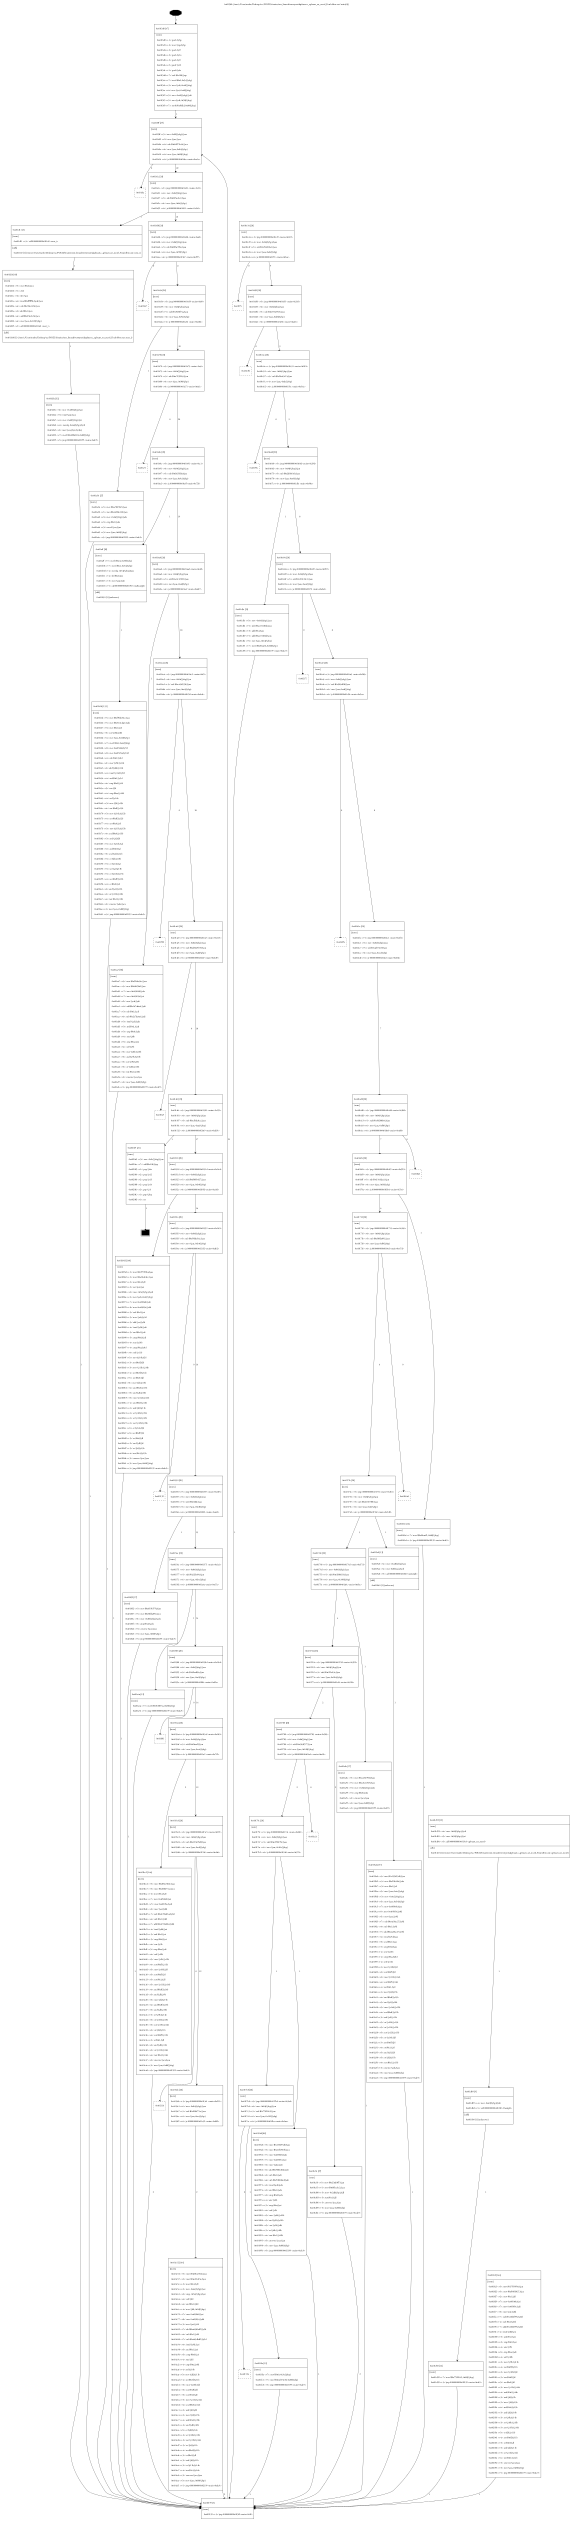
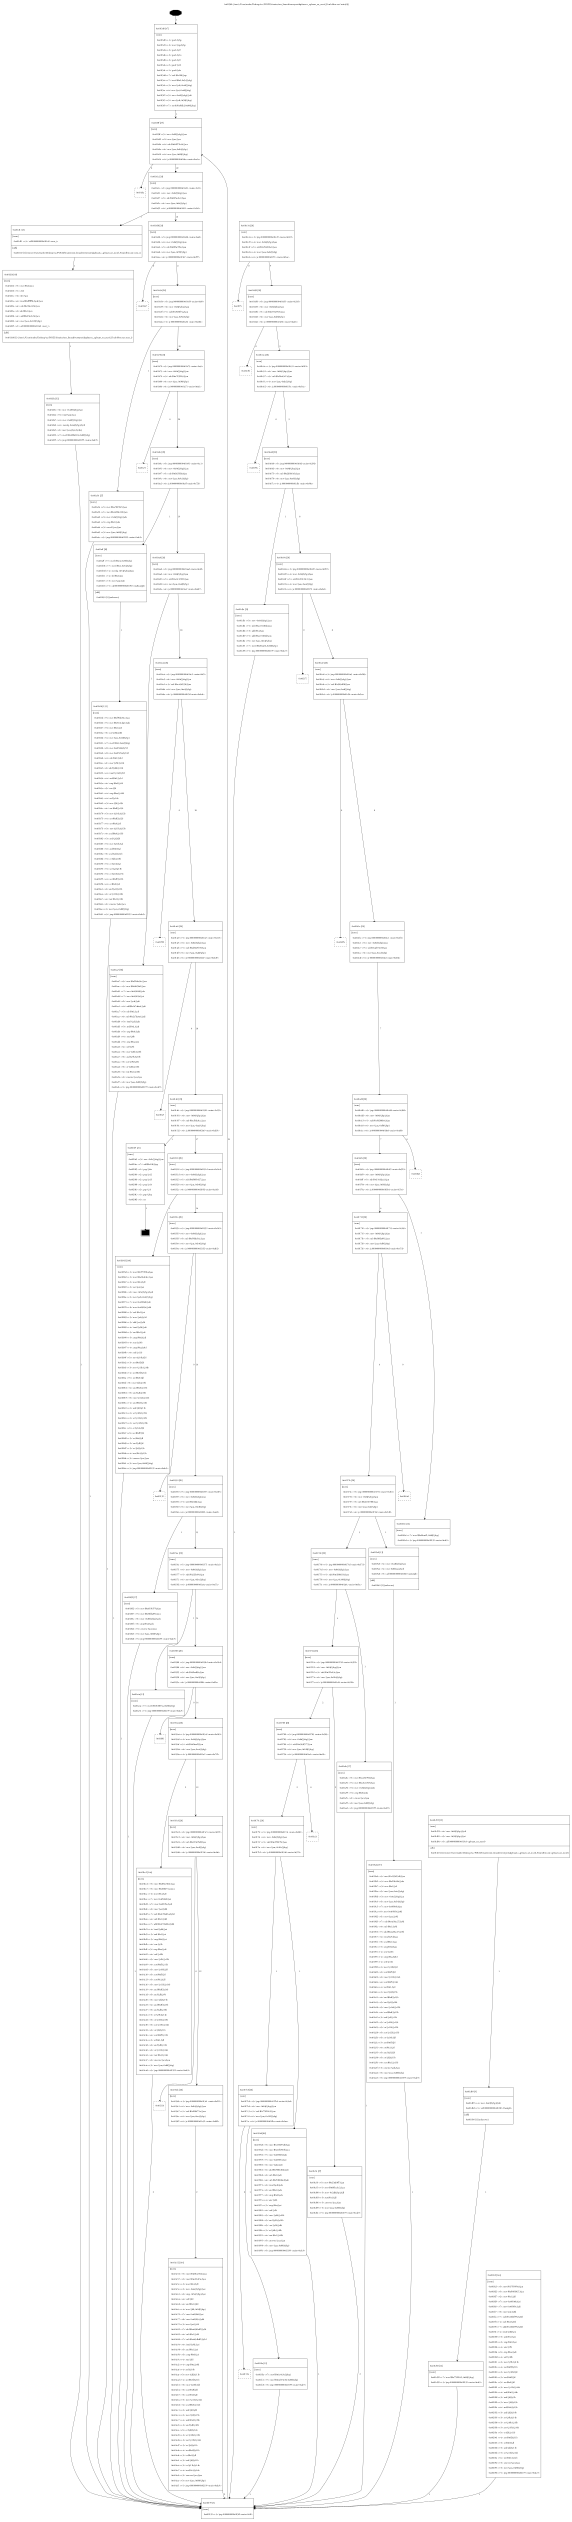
edge "0x401bb6 [12]" -> "0x402199 [5]": removed, label "1"
